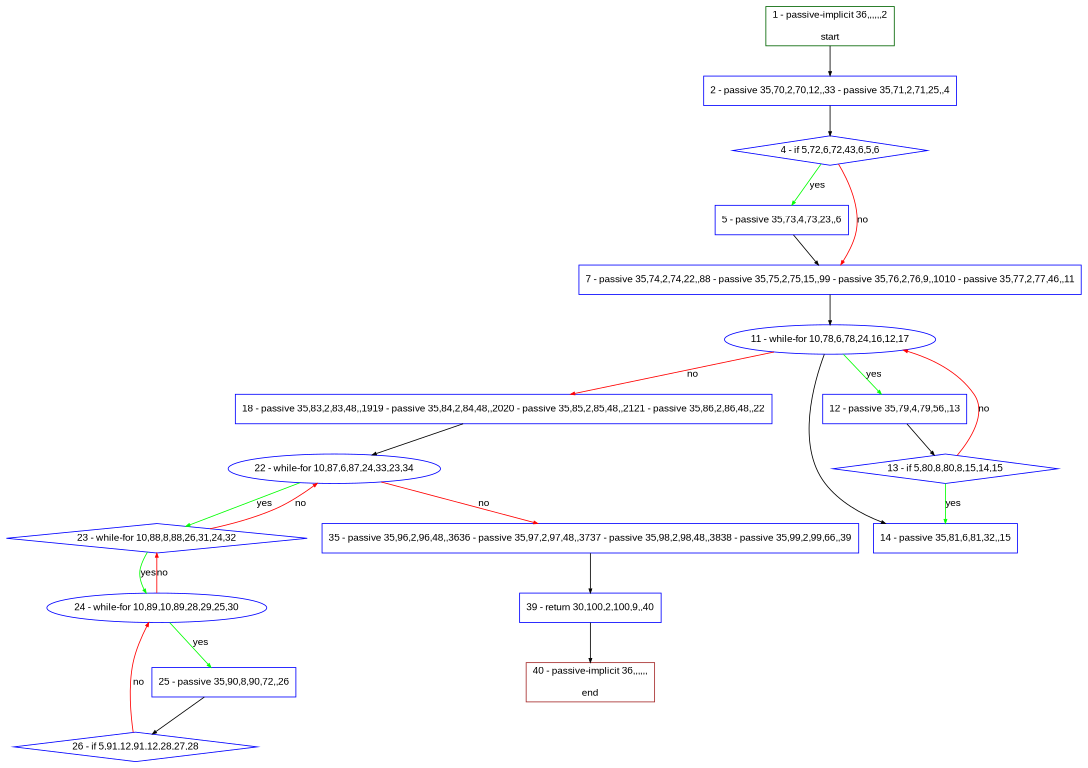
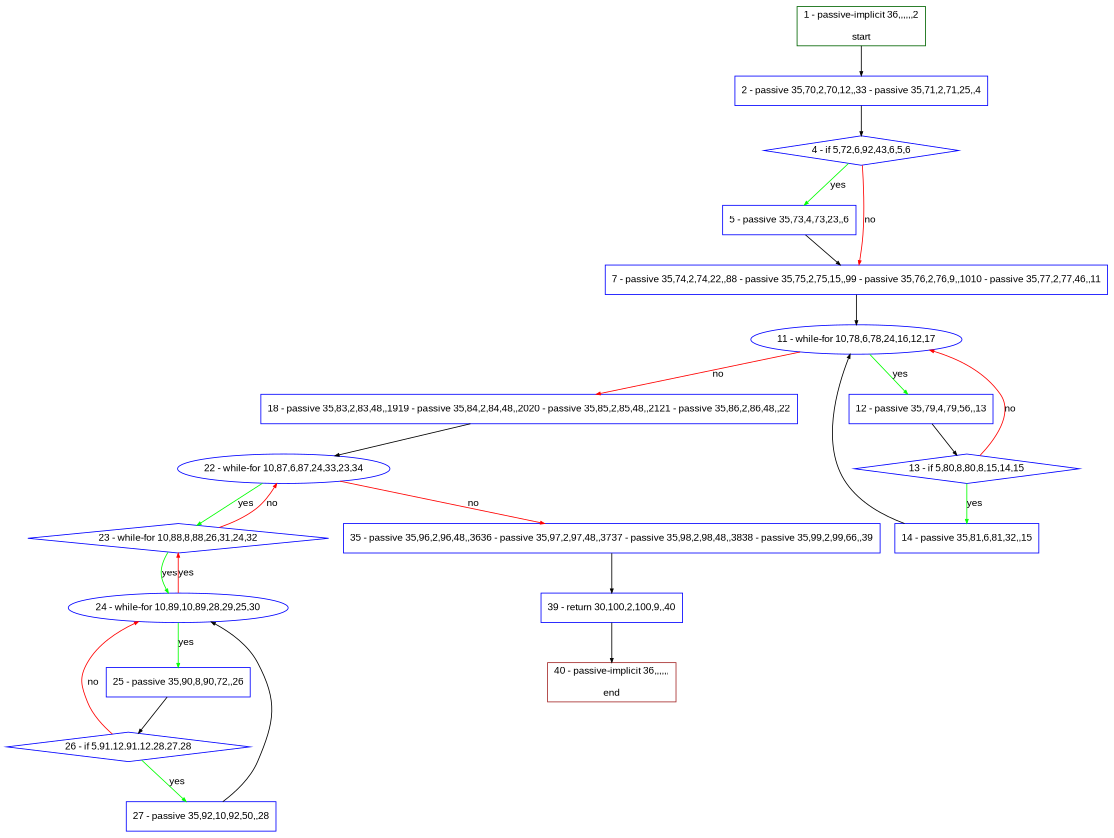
node "4 - if 5,72,6,72,43,6,5,6": label "4 - if 5,72,6,72,43,6,5,6" -> "4 - if 5,72,6,92,43,6,5,6"
edge "11 - while-for 10,78,6,78,24,16,12,17" -> "14 - passive 35,81,6,81,32,,15": reversed
edge "24 - while-for 10,89,10,89,28,29,25,30" -> "23 - while-for 10,88,8,88,26,31,24,32": label "no" -> "yes"
node "27 - passive 35,92,10,92,50,,28": added
